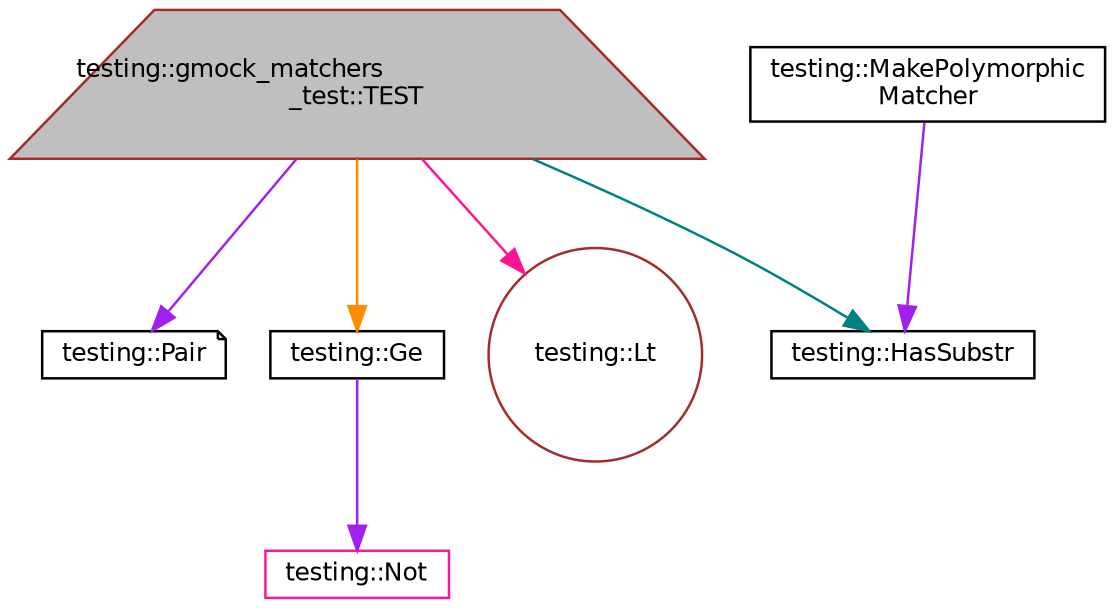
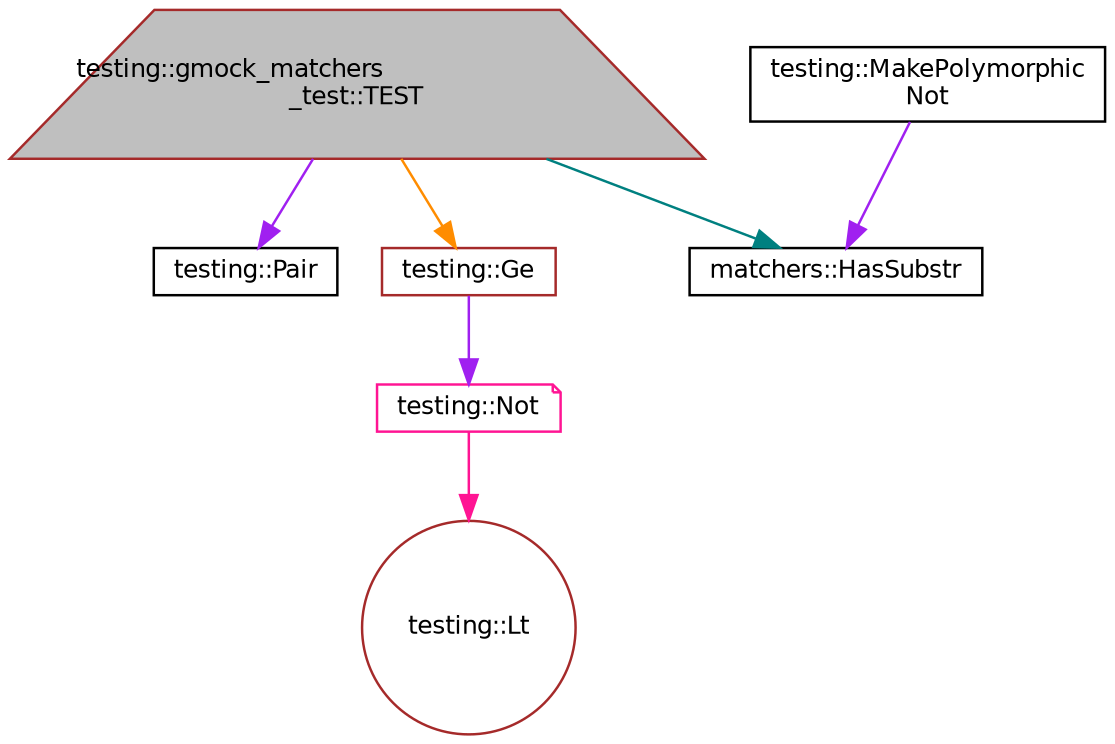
node "testing::MakePolymorphic Matcher": label "testing::MakePolymorphic Matcher" -> "testing::MakePolymorphic Not"
edge "testing::gmock_matchers _test::TEST" -> "testing::Lt": now "testing::Not" -> "testing::Lt"
node "testing::Pair": shape note -> box
node "testing::Ge": color black -> brown
node "testing::HasSubstr": label "testing::HasSubstr" -> "matchers::HasSubstr"
node "testing::Not": shape box -> note
